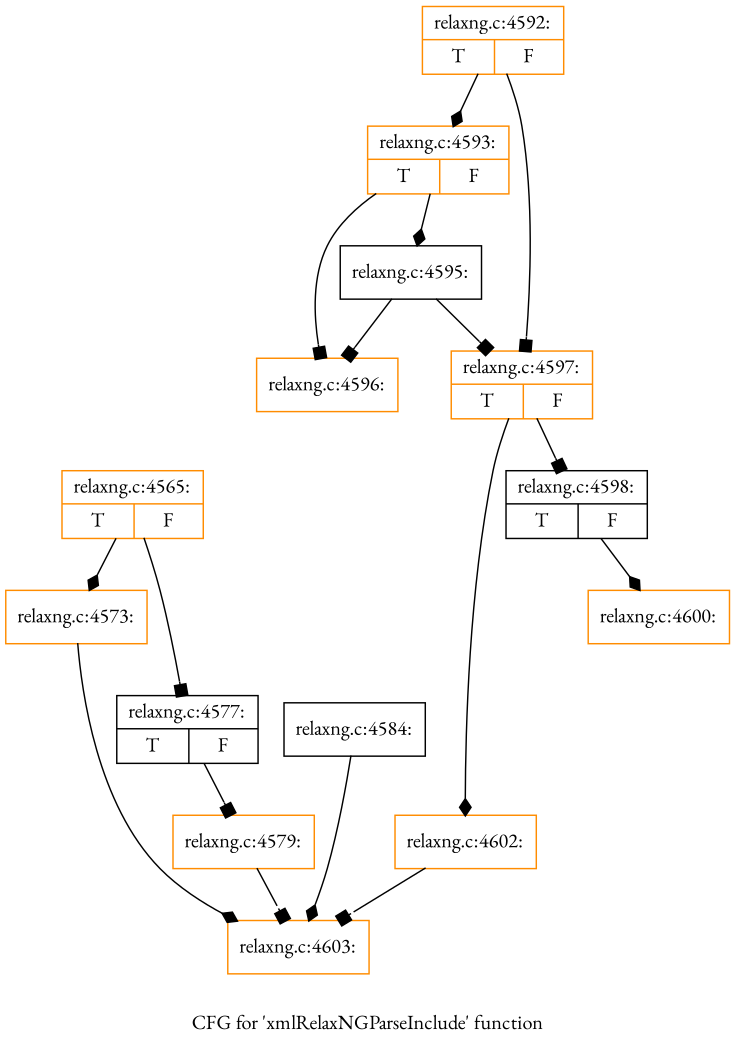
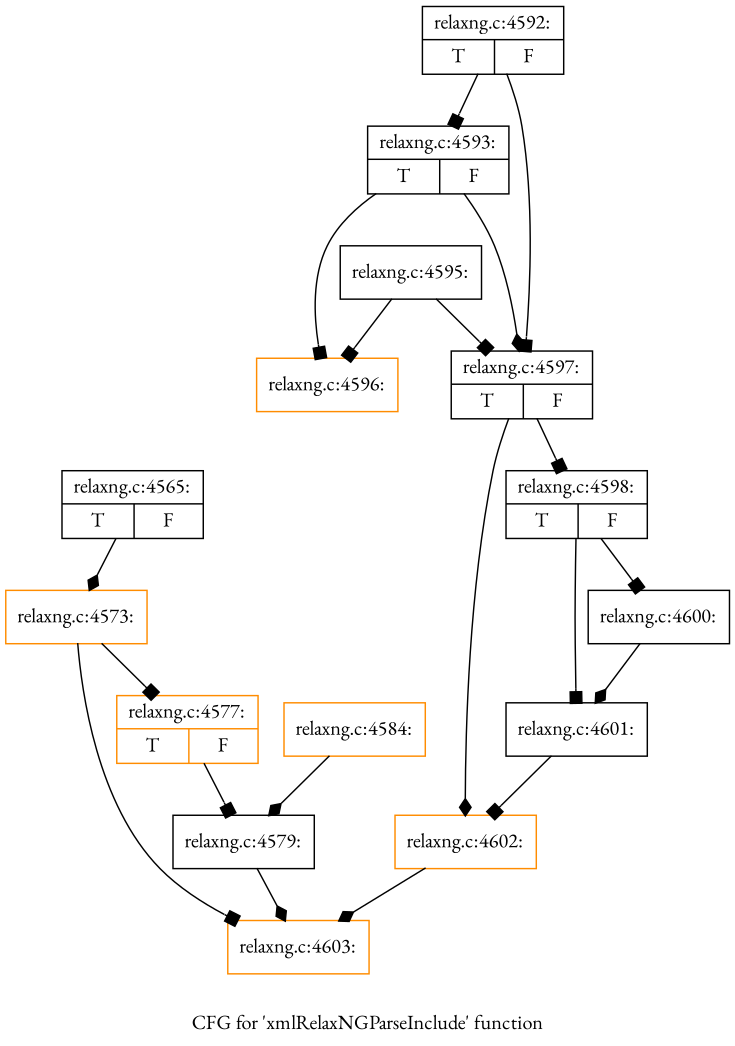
node "relaxng.c:4592:": color darkorange -> black
edge "relaxng.c:4592:" -> "relaxng.c:4593:": arrowhead diamond -> box
node "relaxng.c:4593:": color darkorange -> black
edge "relaxng.c:4593:" -> "relaxng.c:4595:": now "relaxng.c:4593:" -> "relaxng.c:4597:"
node "relaxng.c:4597:": color darkorange -> black
node "relaxng.c:4565:": color darkorange -> black
edge "relaxng.c:4598:" -> "relaxng.c:4600:": arrowhead diamond -> box
edge "relaxng.c:4565:" -> "relaxng.c:4577:": now "relaxng.c:4573:" -> "relaxng.c:4577:"
node "relaxng.c:4600:": color darkorange -> black
node "relaxng.c:4577:": color black -> darkorange
node "relaxng.c:4584:": color black -> darkorange
node "relaxng.c:4601:": added
edge "relaxng.c:4573:" -> "relaxng.c:4603:": arrowhead diamond -> box
edge "relaxng.c:4584:" -> "relaxng.c:4603:": now "relaxng.c:4584:" -> "relaxng.c:4579:"
node "relaxng.c:4579:": color darkorange -> black
edge "relaxng.c:4579:" -> "relaxng.c:4603:": arrowhead box -> diamond
edge "relaxng.c:4602:" -> "relaxng.c:4603:": arrowhead box -> diamond
